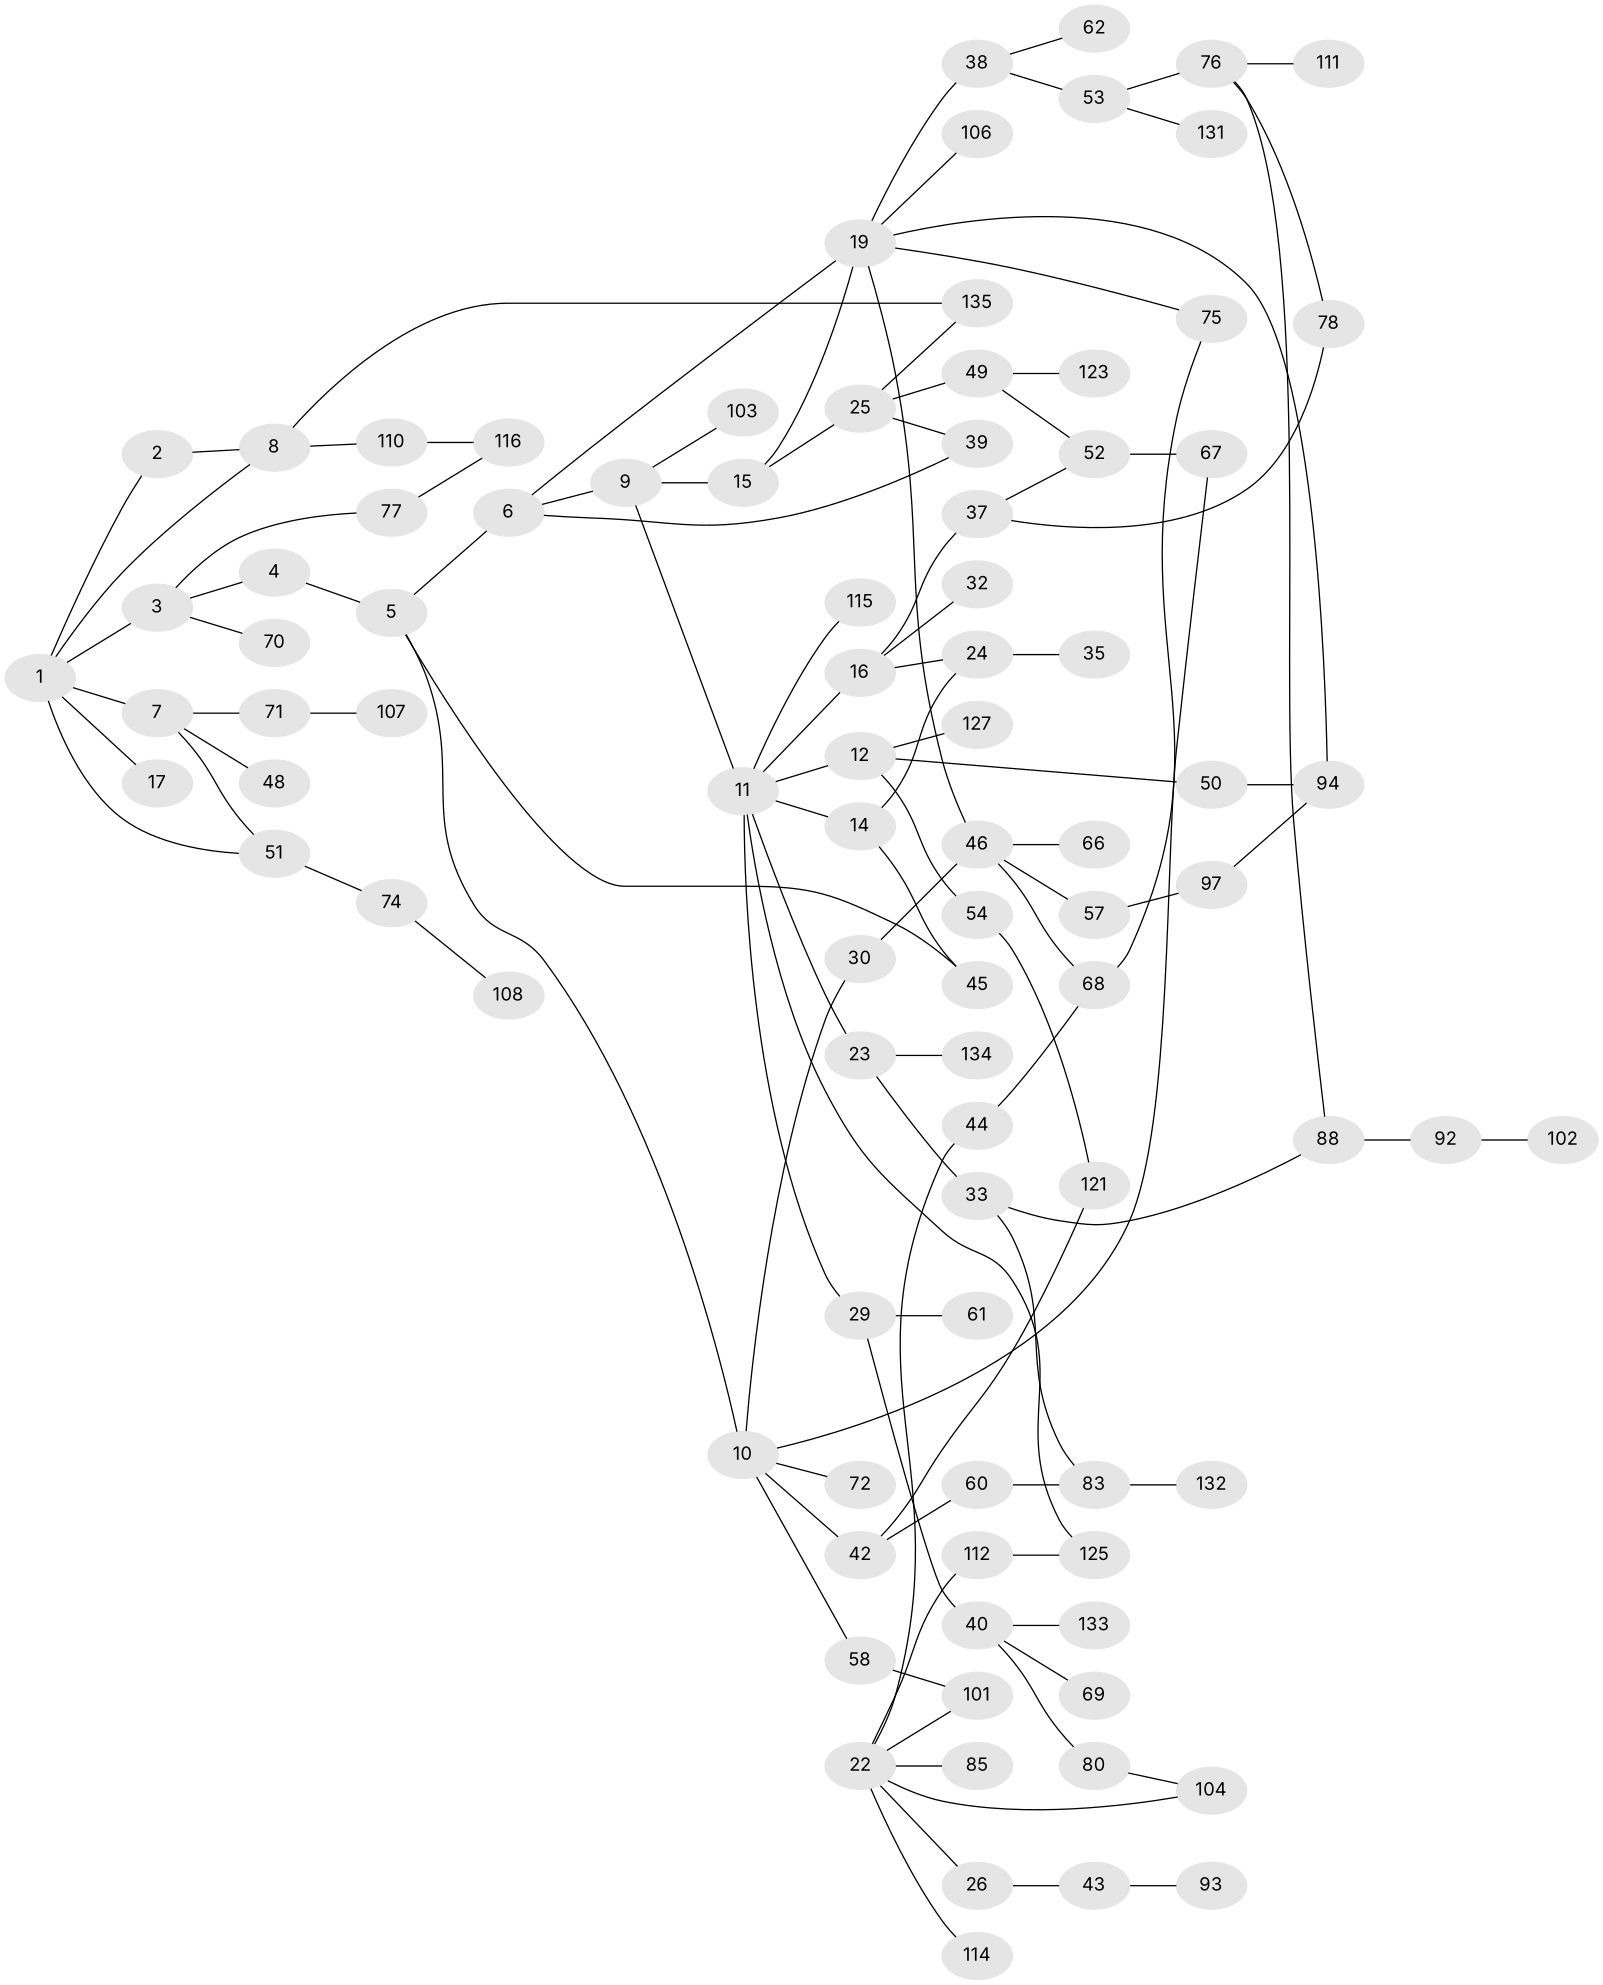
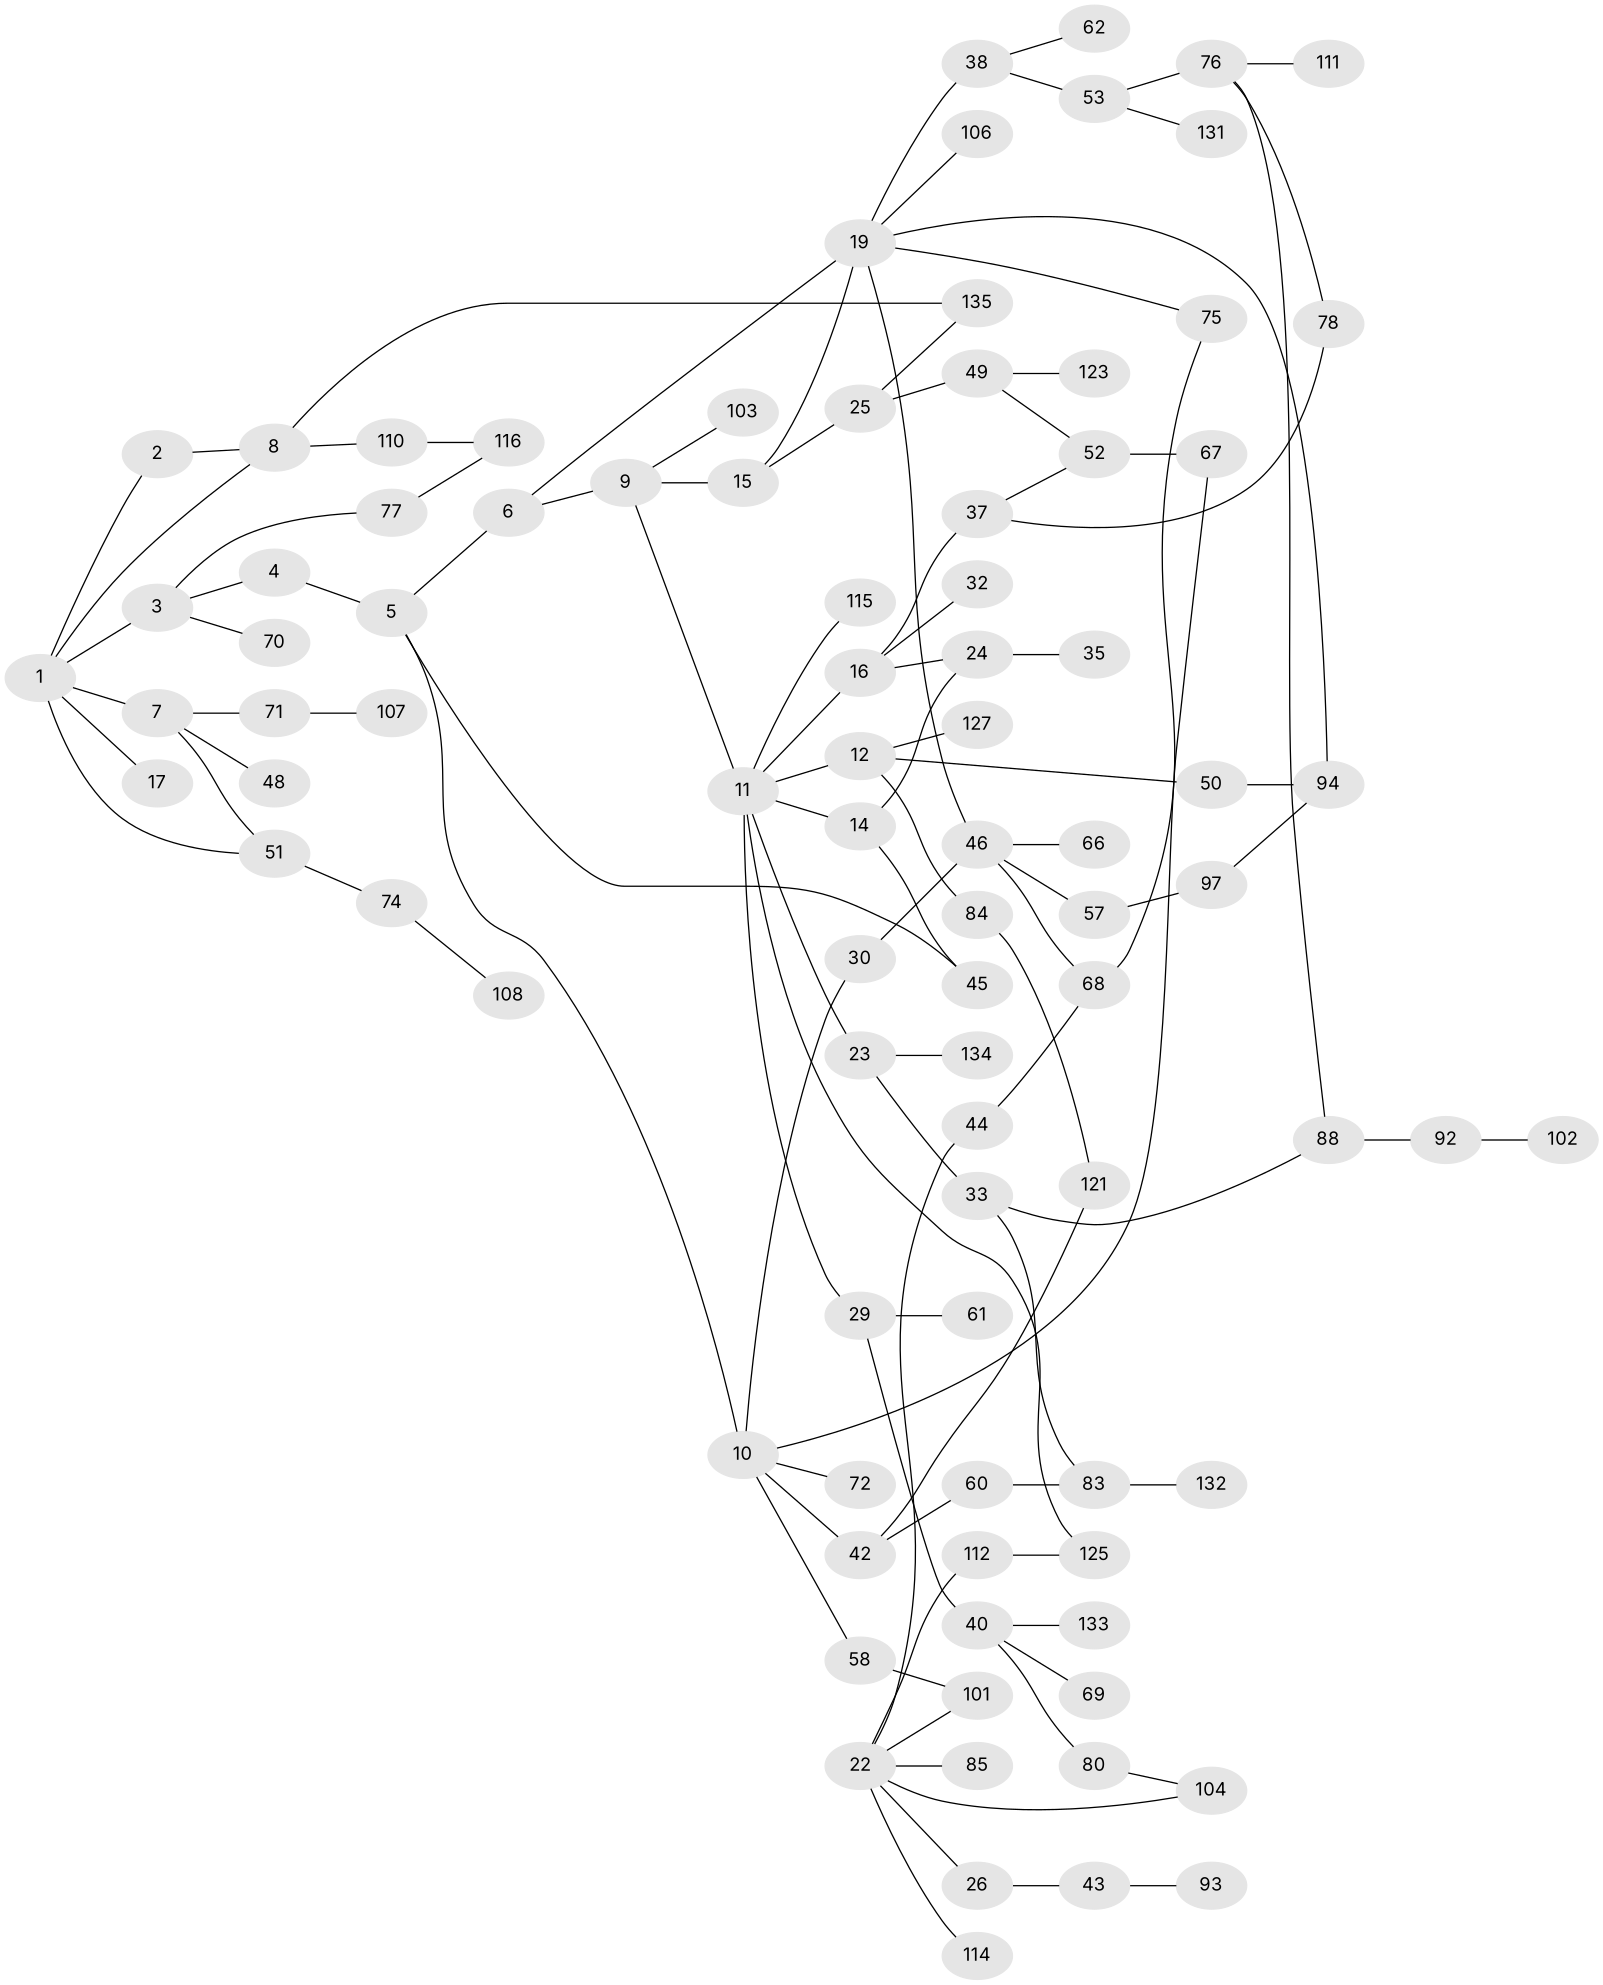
node "39": removed
node "54": label "54" -> "84"
